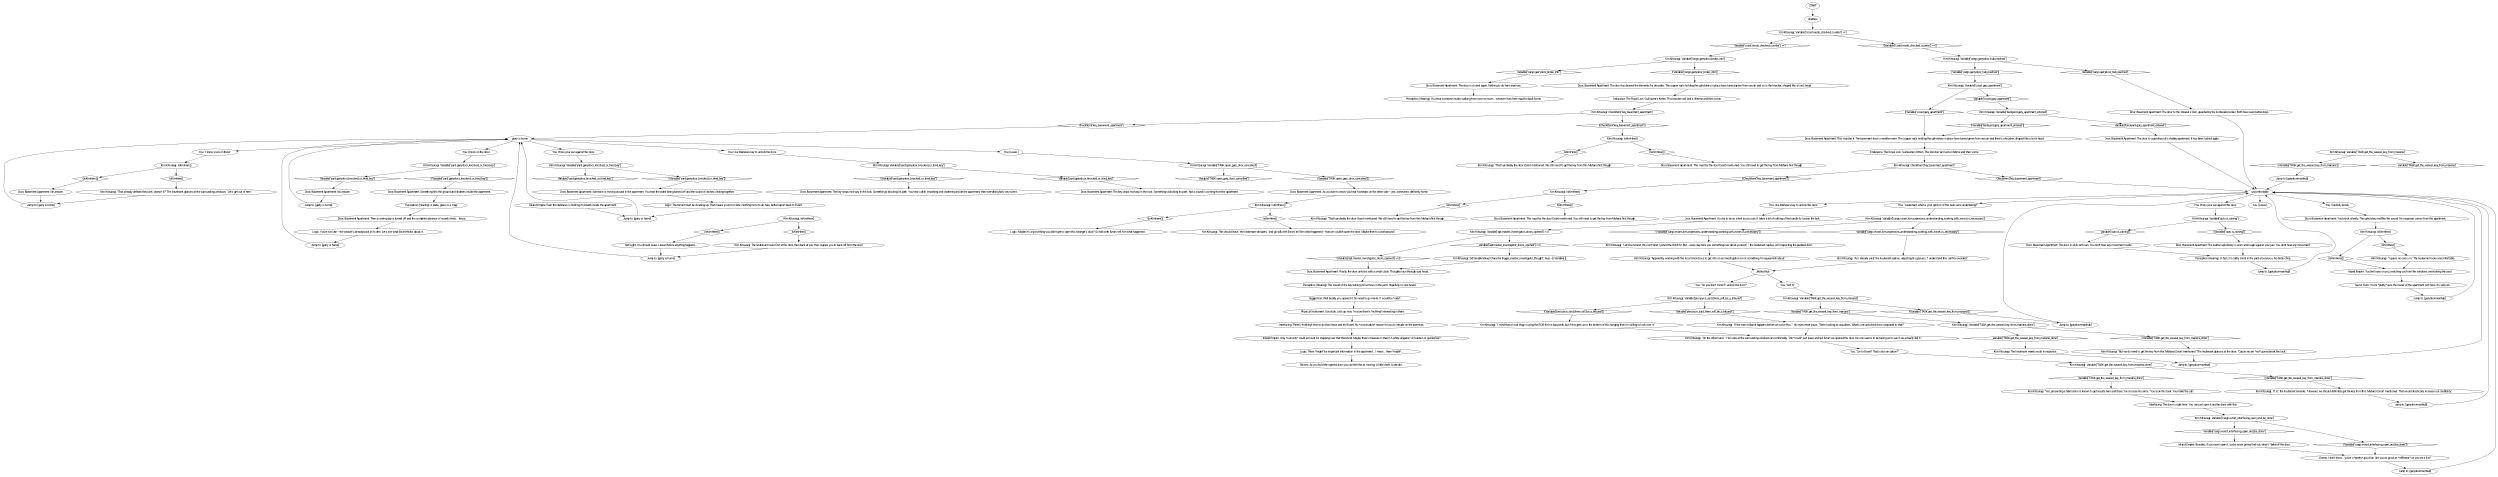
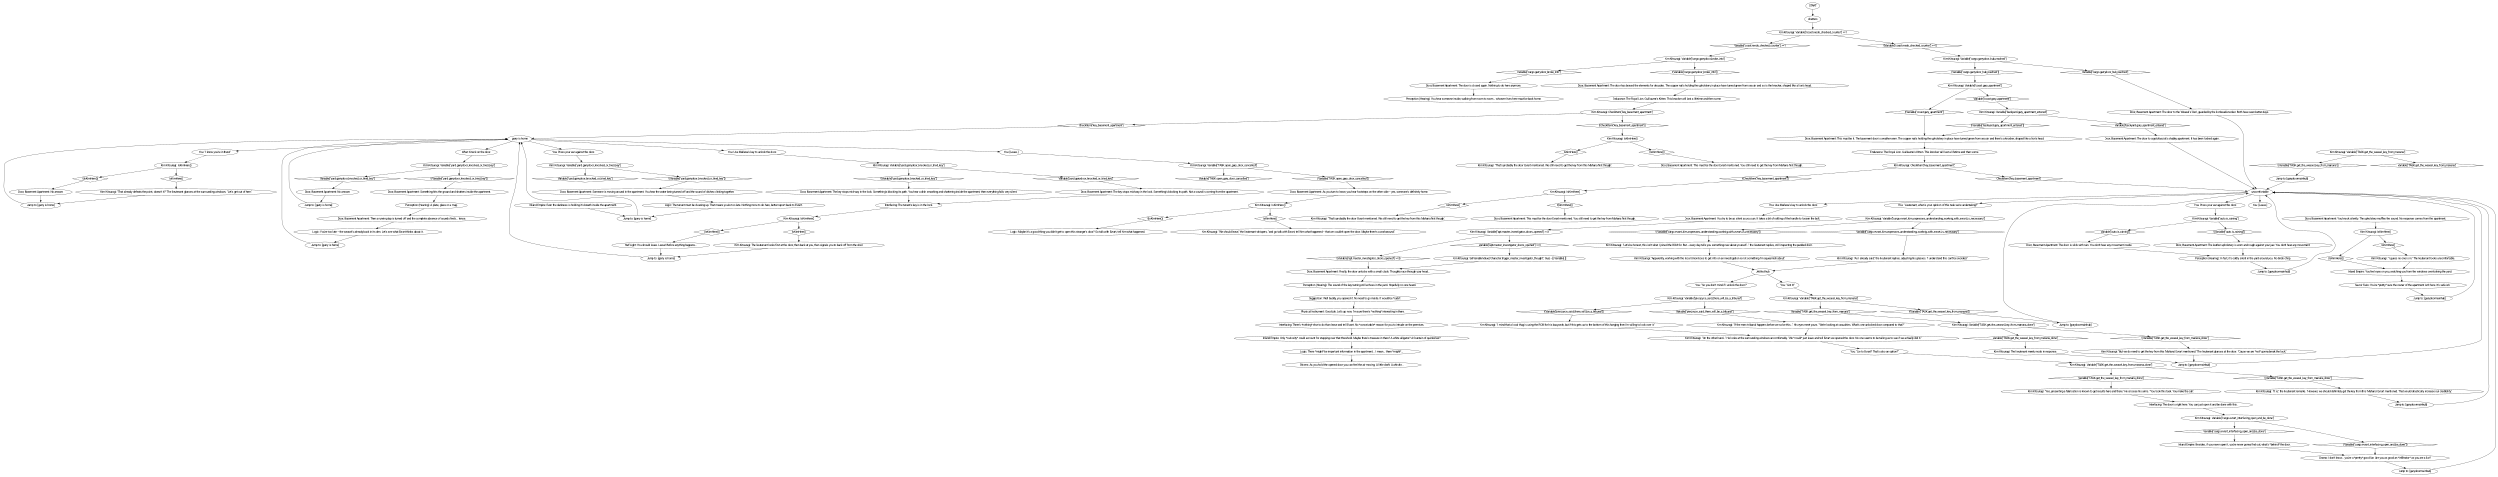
node "You: Knock on the door.": label "You: Knock on the door." -> "What: Knock on the door."
node "Interfacing: The tenant's key is in the lock.": added
node "You: Carefully knock.": removed
